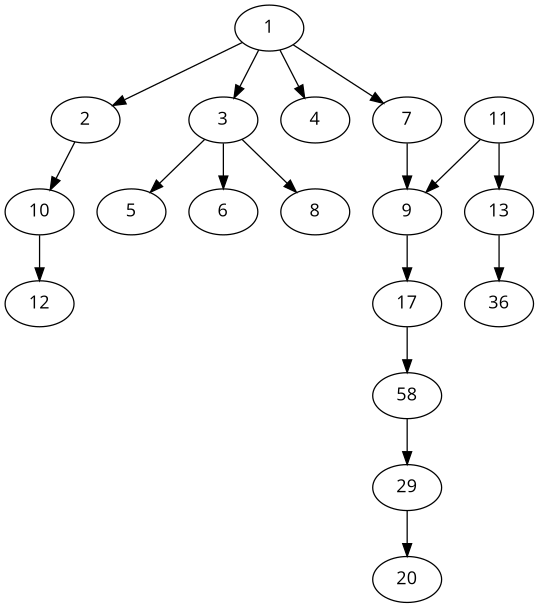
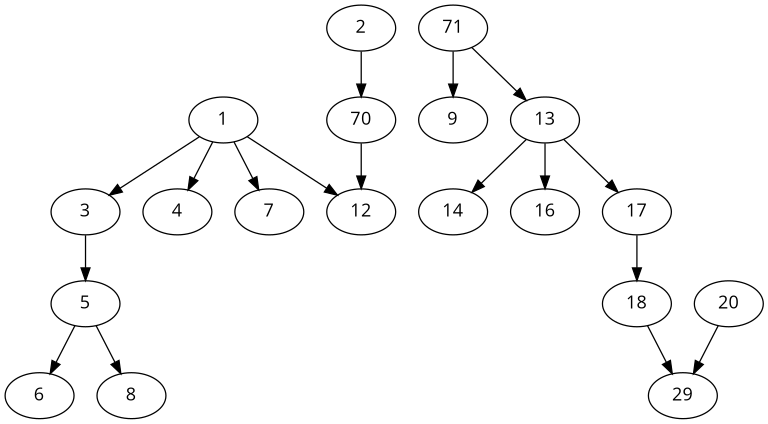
edge "1" -> "2": now "1" -> "12"
node "11": label "11" -> "71"
edge "3" -> "6": now "5" -> "6"
edge "7" -> "9": removed
edge "3" -> "8": now "5" -> "8"
node "10": label "10" -> "70"
node "14": added
edge "9" -> "17": now "13" -> "17"
node "36": label "36" -> "16"
node "58": label "58" -> "18"
edge "29" -> "20": reversed
